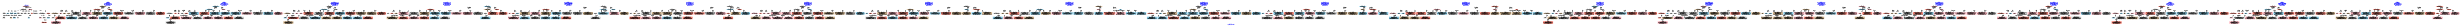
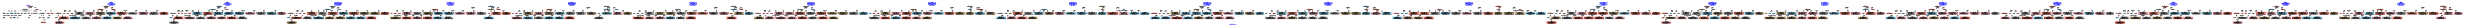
node "imageURL": added
